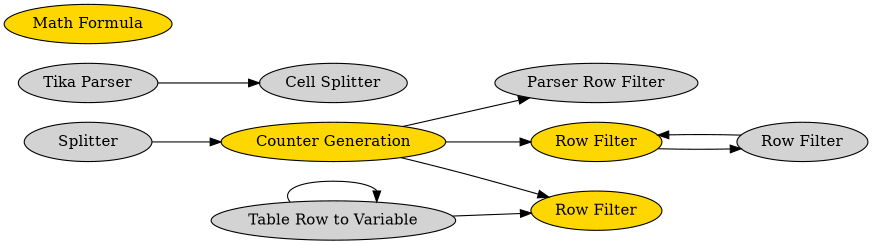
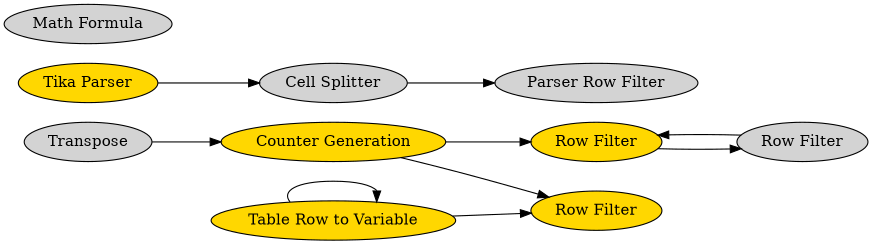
node "Math Formula": fillcolor gold -> lightgrey
node "Tika Parser": fillcolor lightgrey -> gold
edge "Counter Generation" -> "Parser Row Filter": now "Cell Splitter" -> "Parser Row Filter"
node "Splitter": label "Splitter" -> "Transpose"
node "Table Row to Variable": fillcolor lightgrey -> gold
